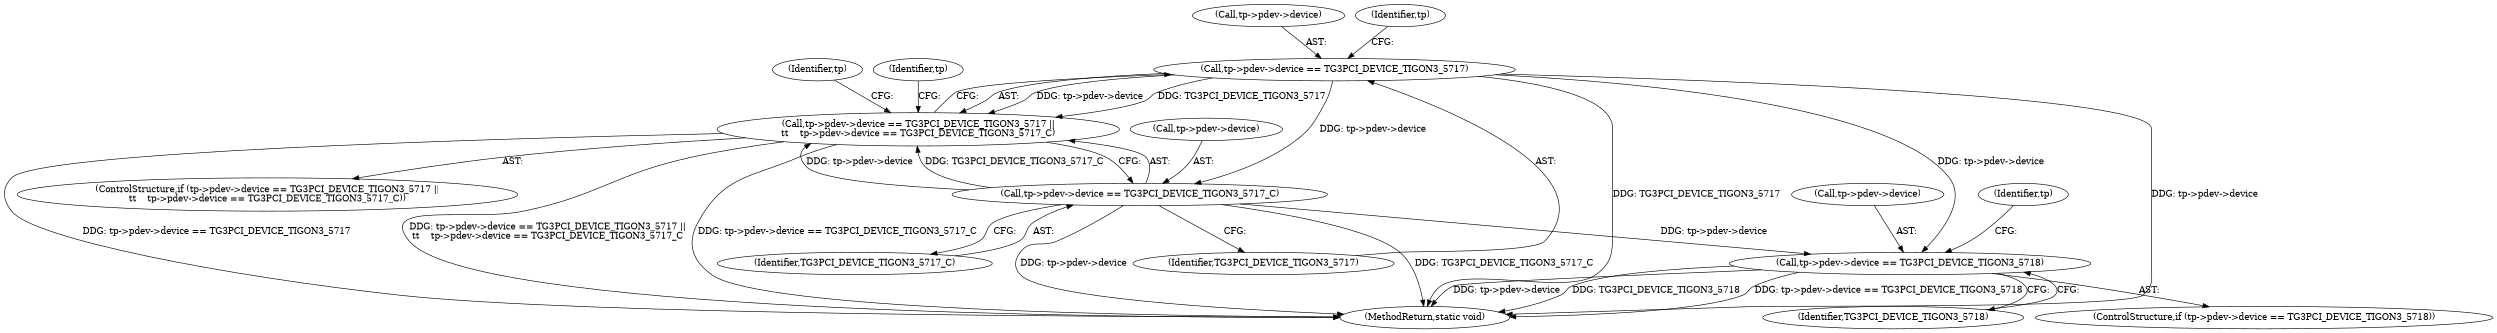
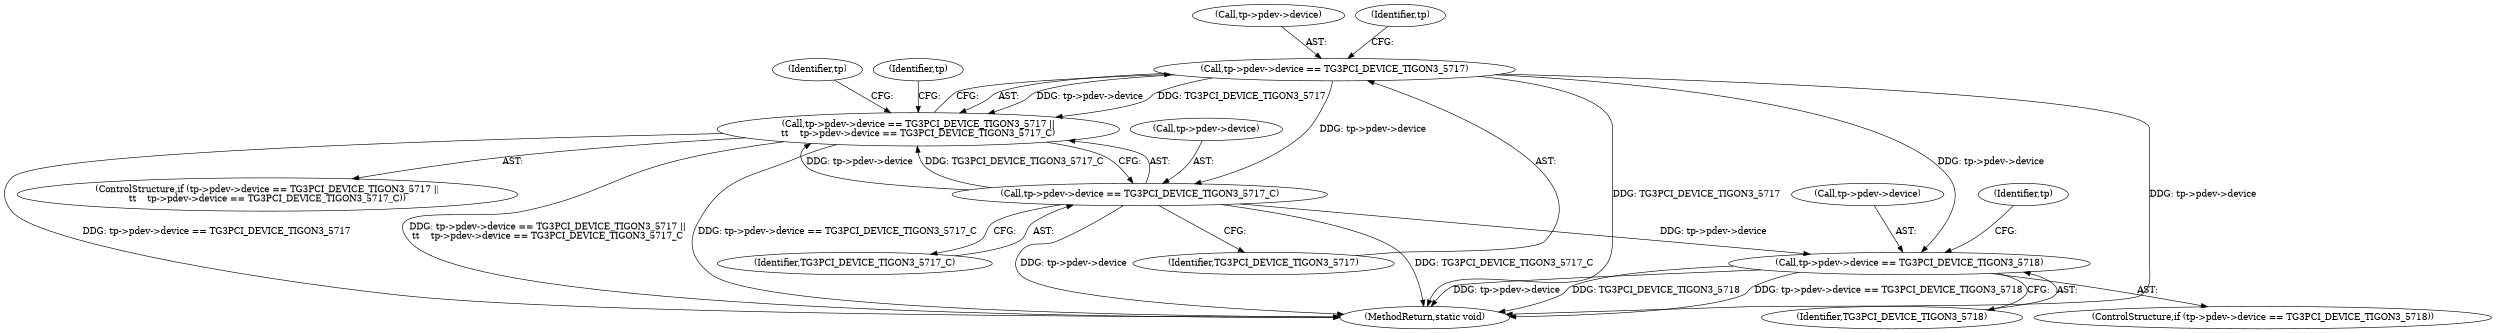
edge "(Identifier,TG3PCI_DEVICE_TIGON3_5718)" -> "(Call,tp->pdev->device == TG3PCI_DEVICE_TIGON3_5718)": label "CFG: " -> "AST: "
